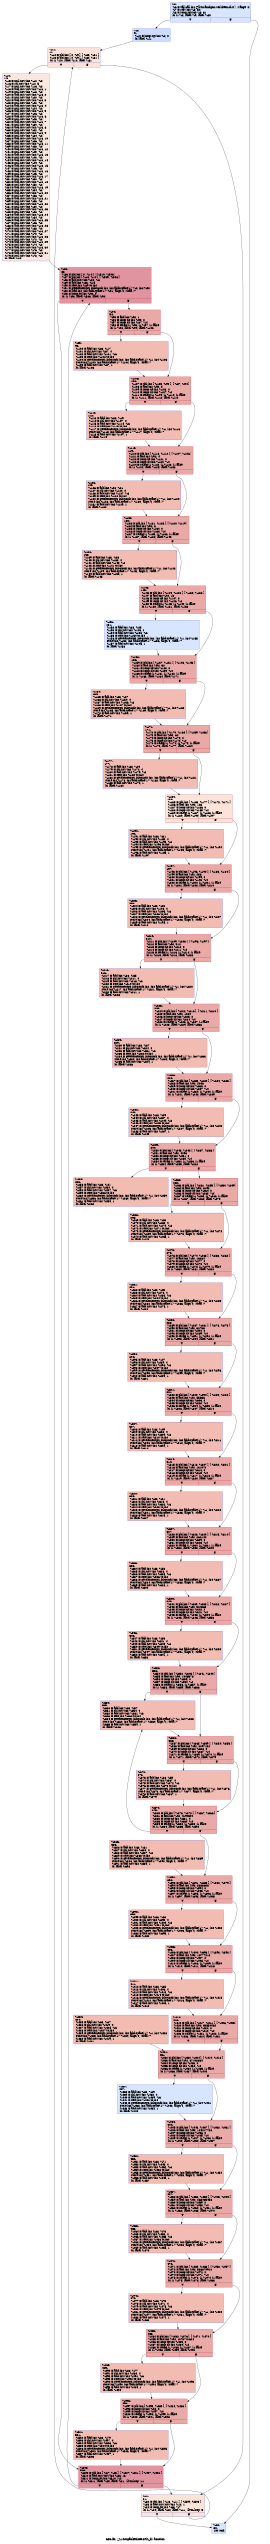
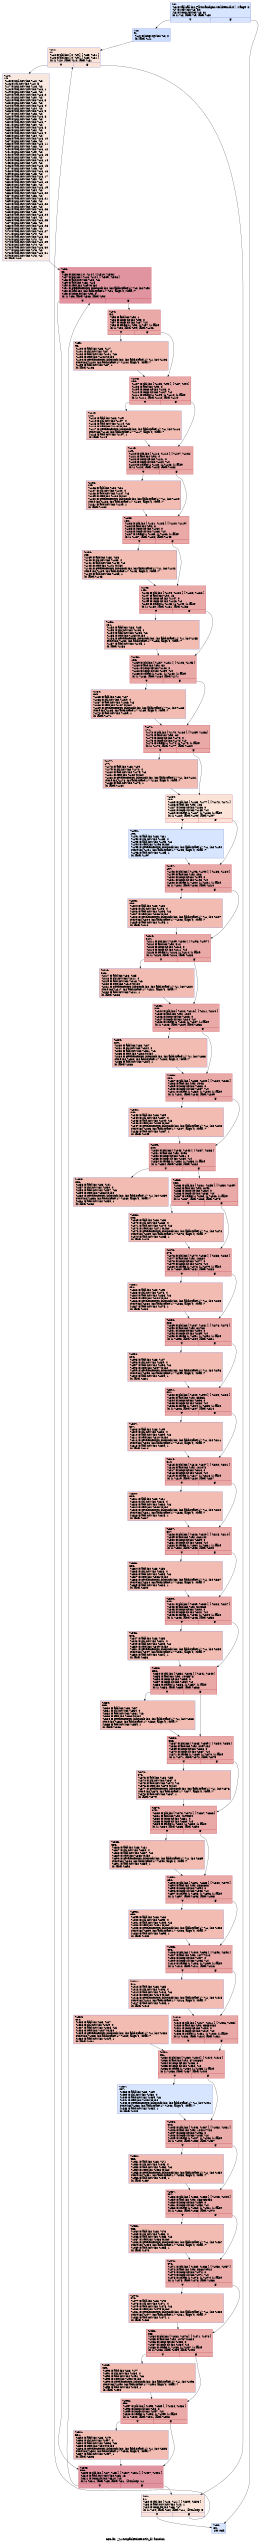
node "%151:": fillcolor #a7c5fe70 -> #e1675170
node "%190:": fillcolor #e1675170 -> #a7c5fe70
edge "%379:" -> "%359:": now "%379:" -> "%385:"
